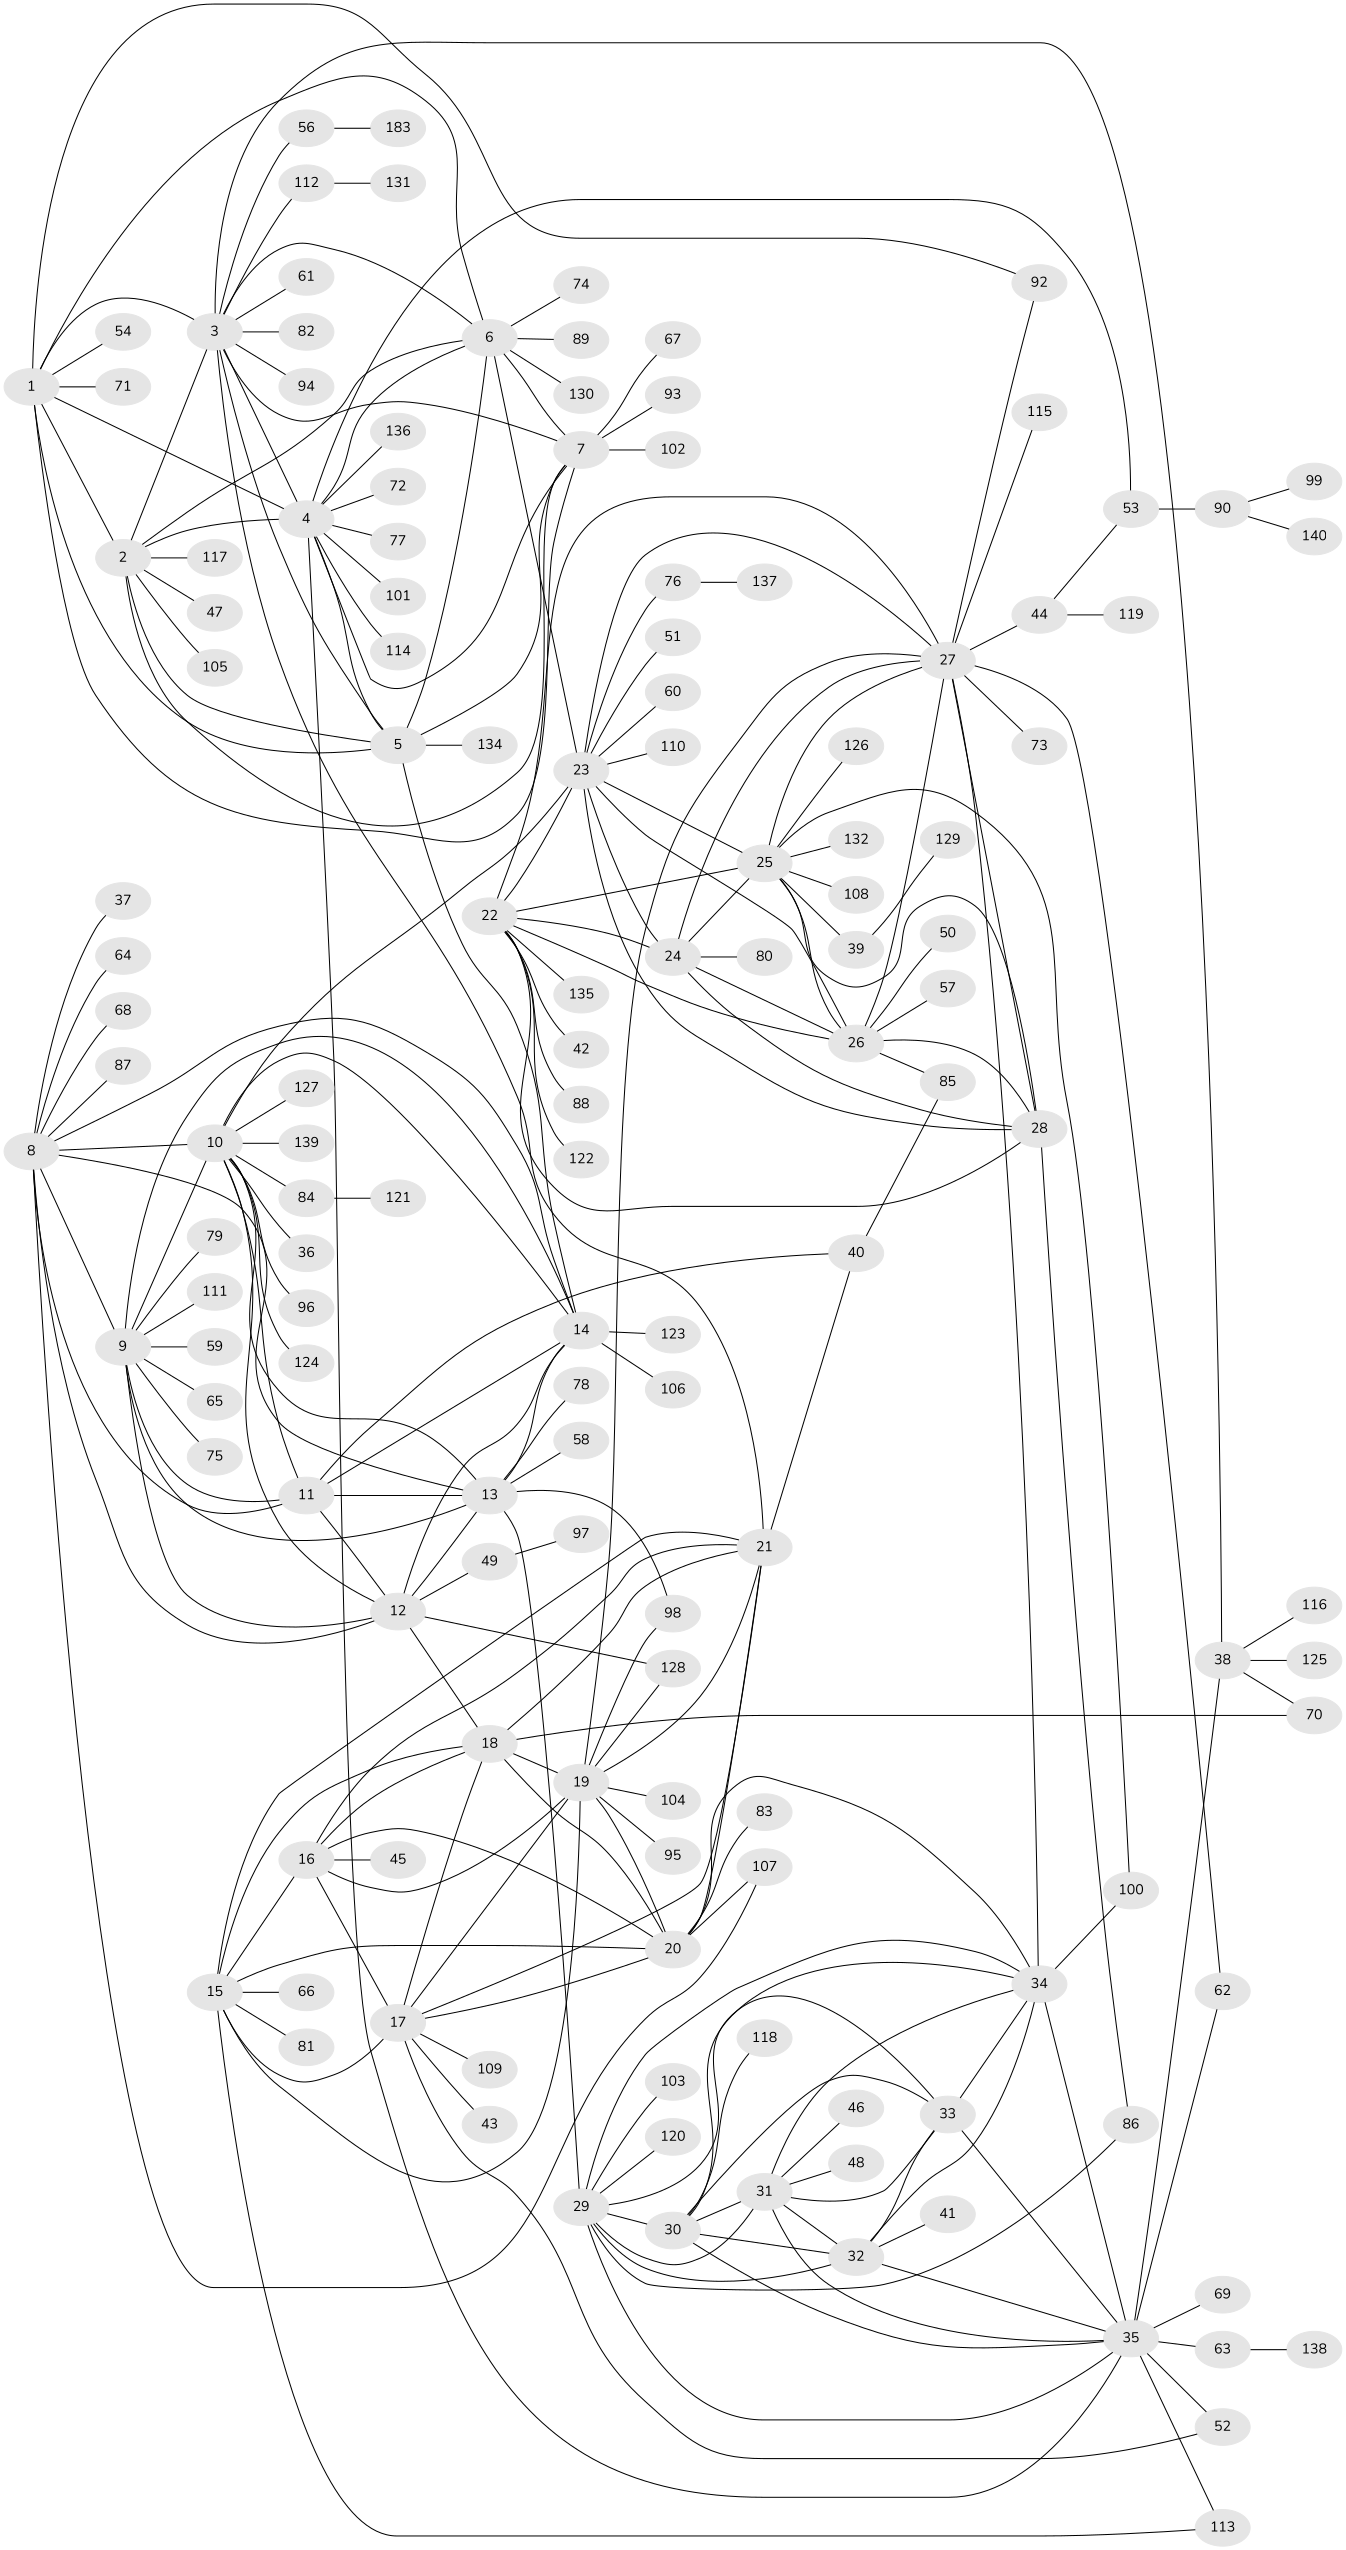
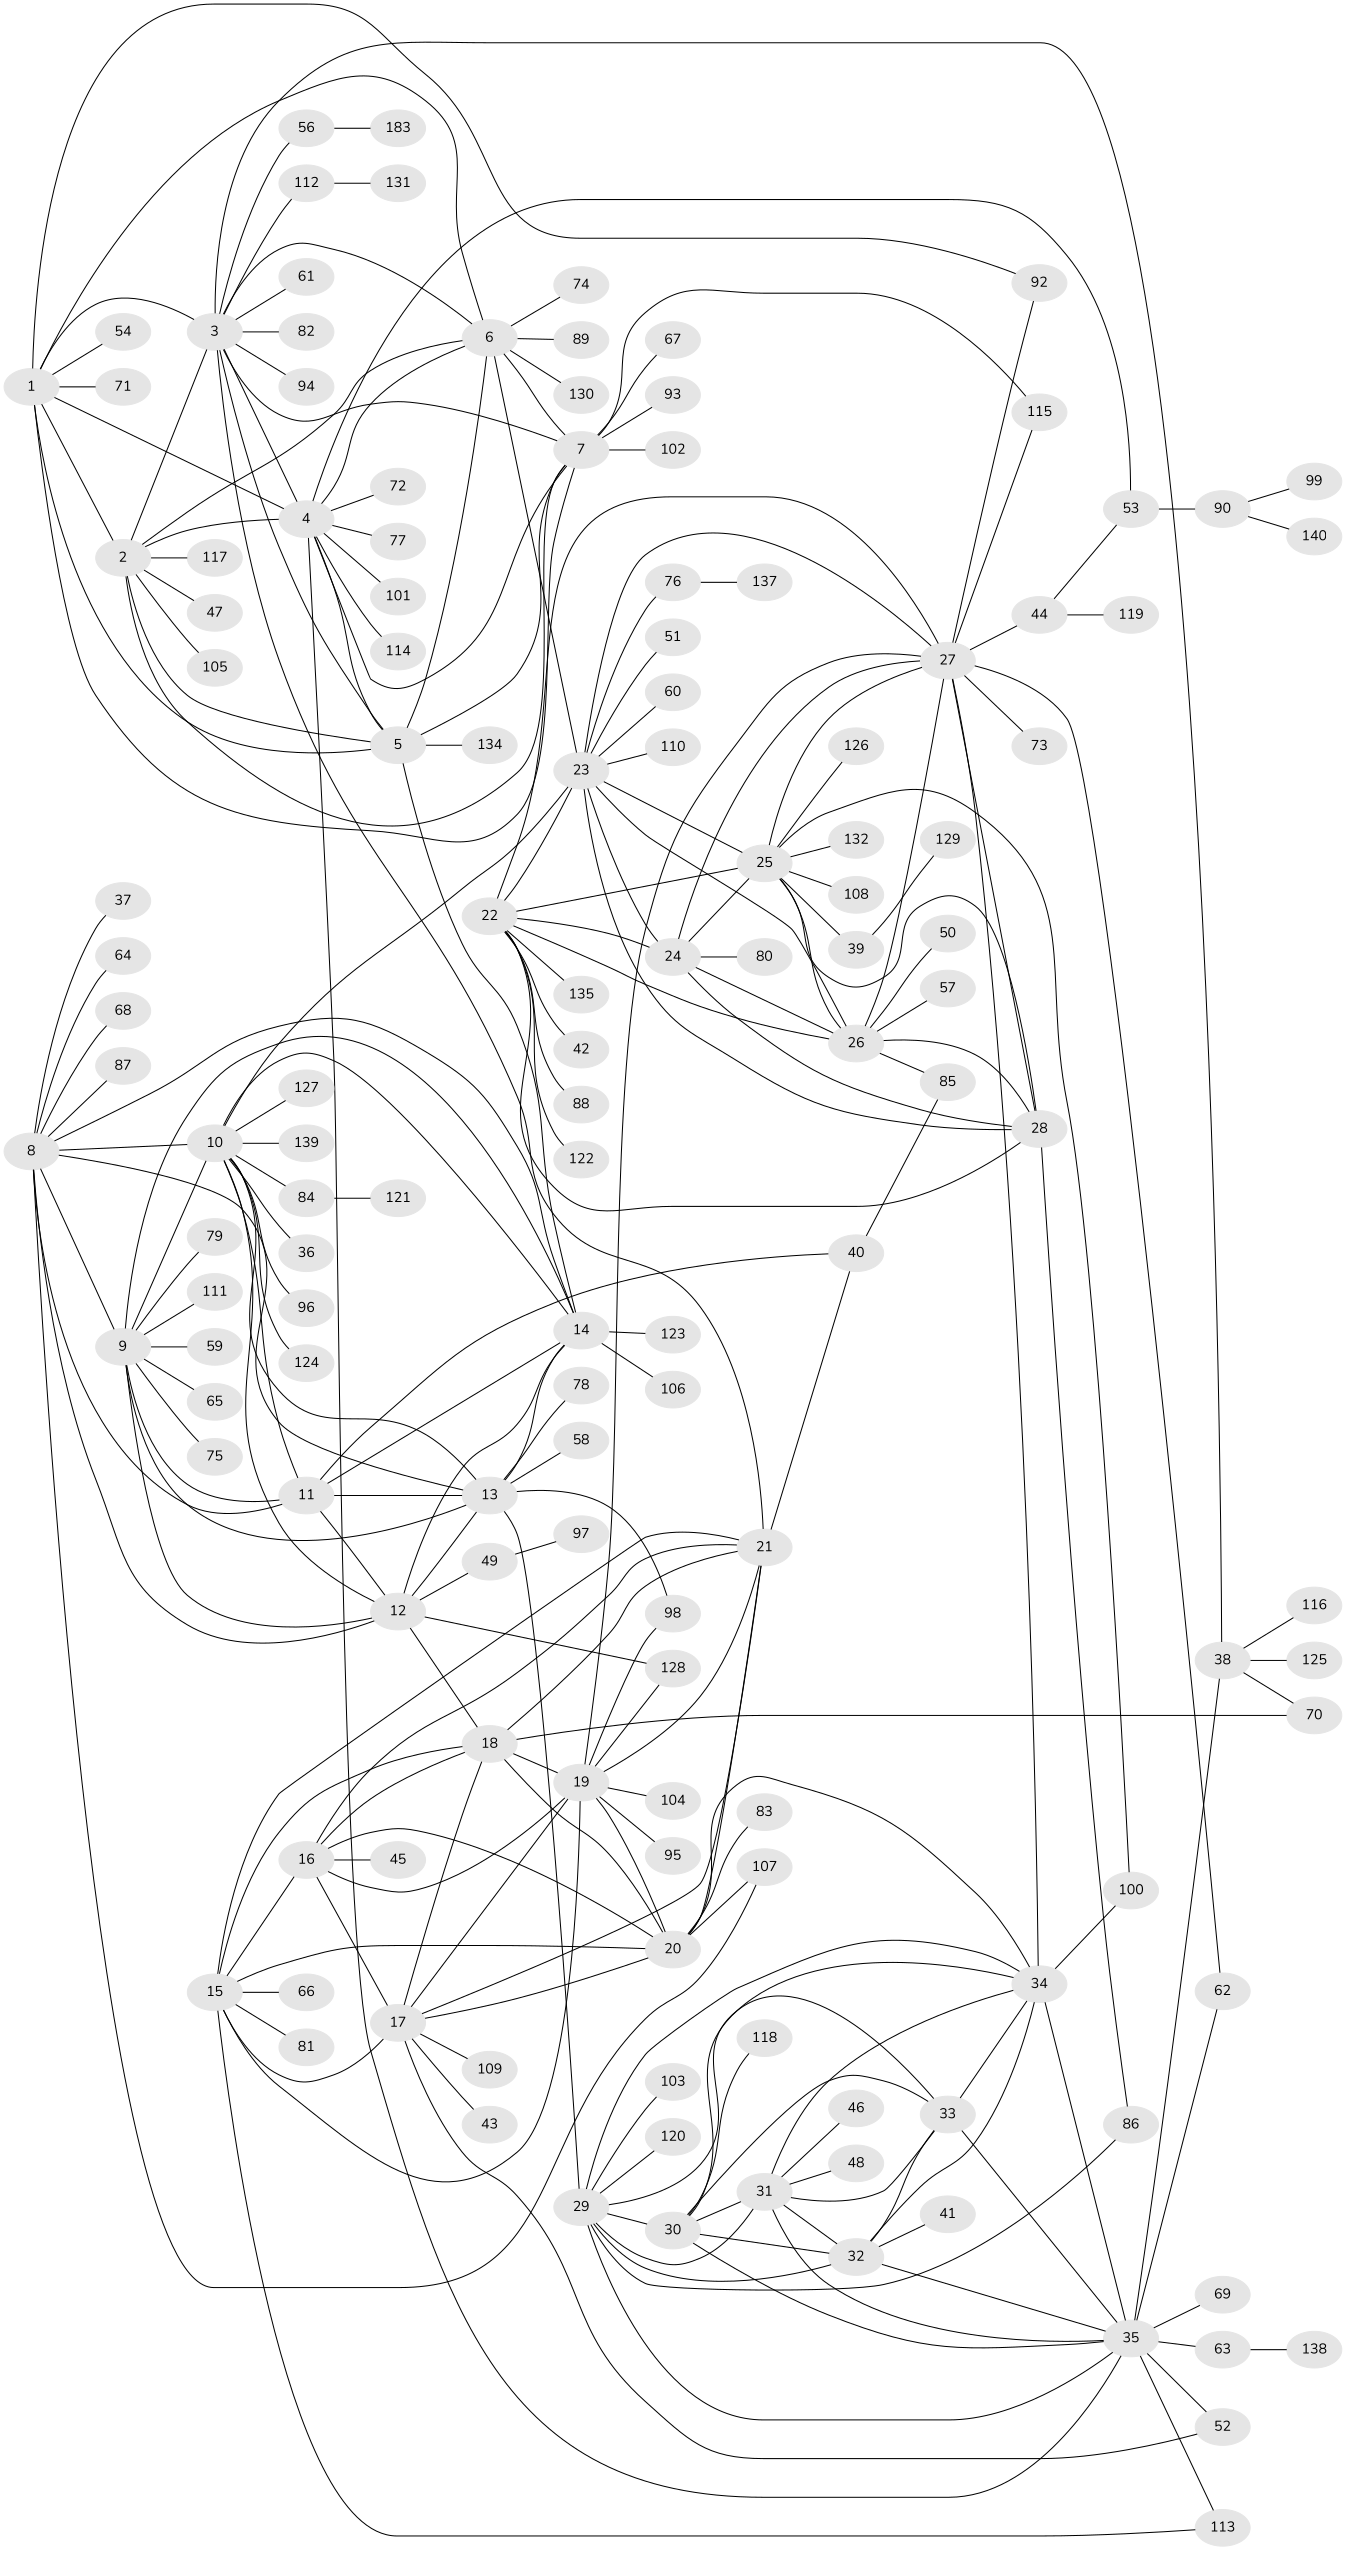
edge "115" -- "7": added
node "136": removed
